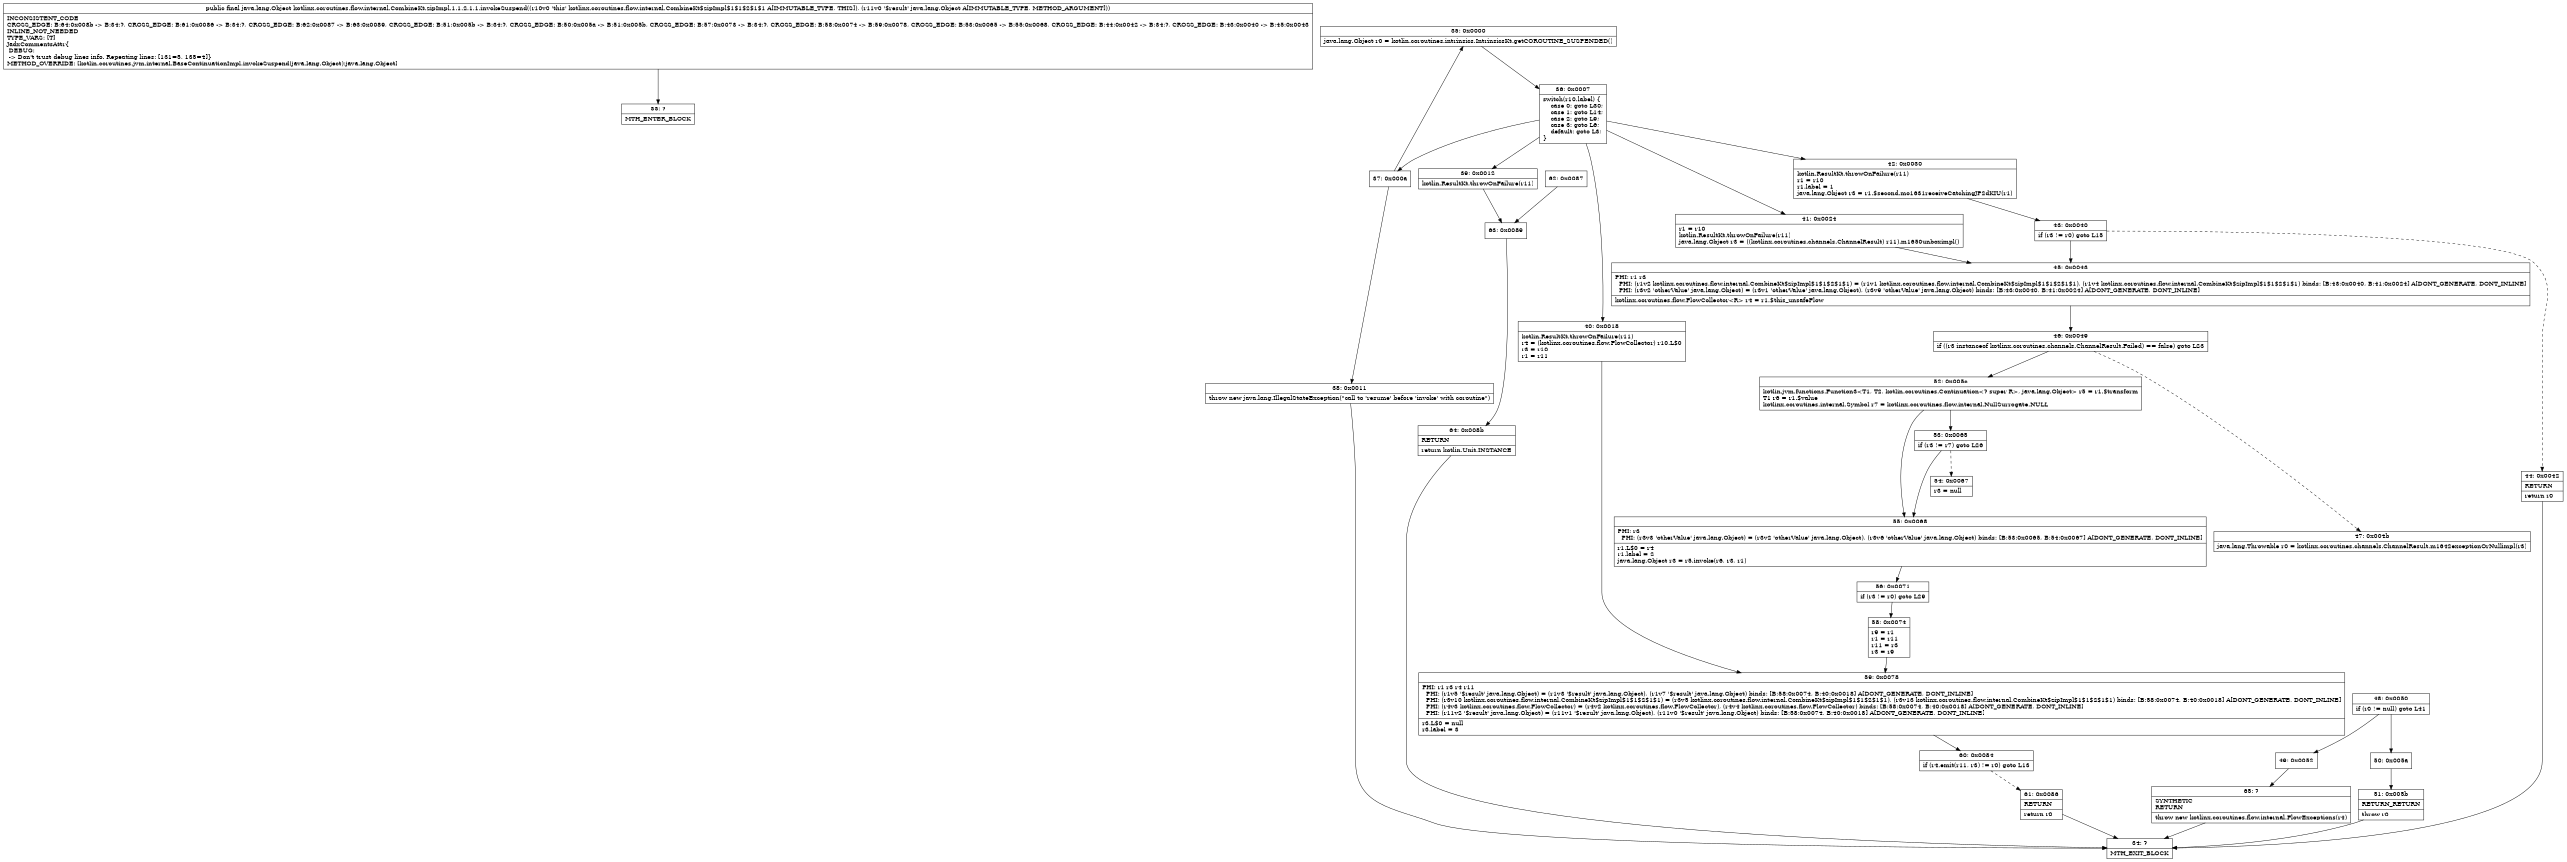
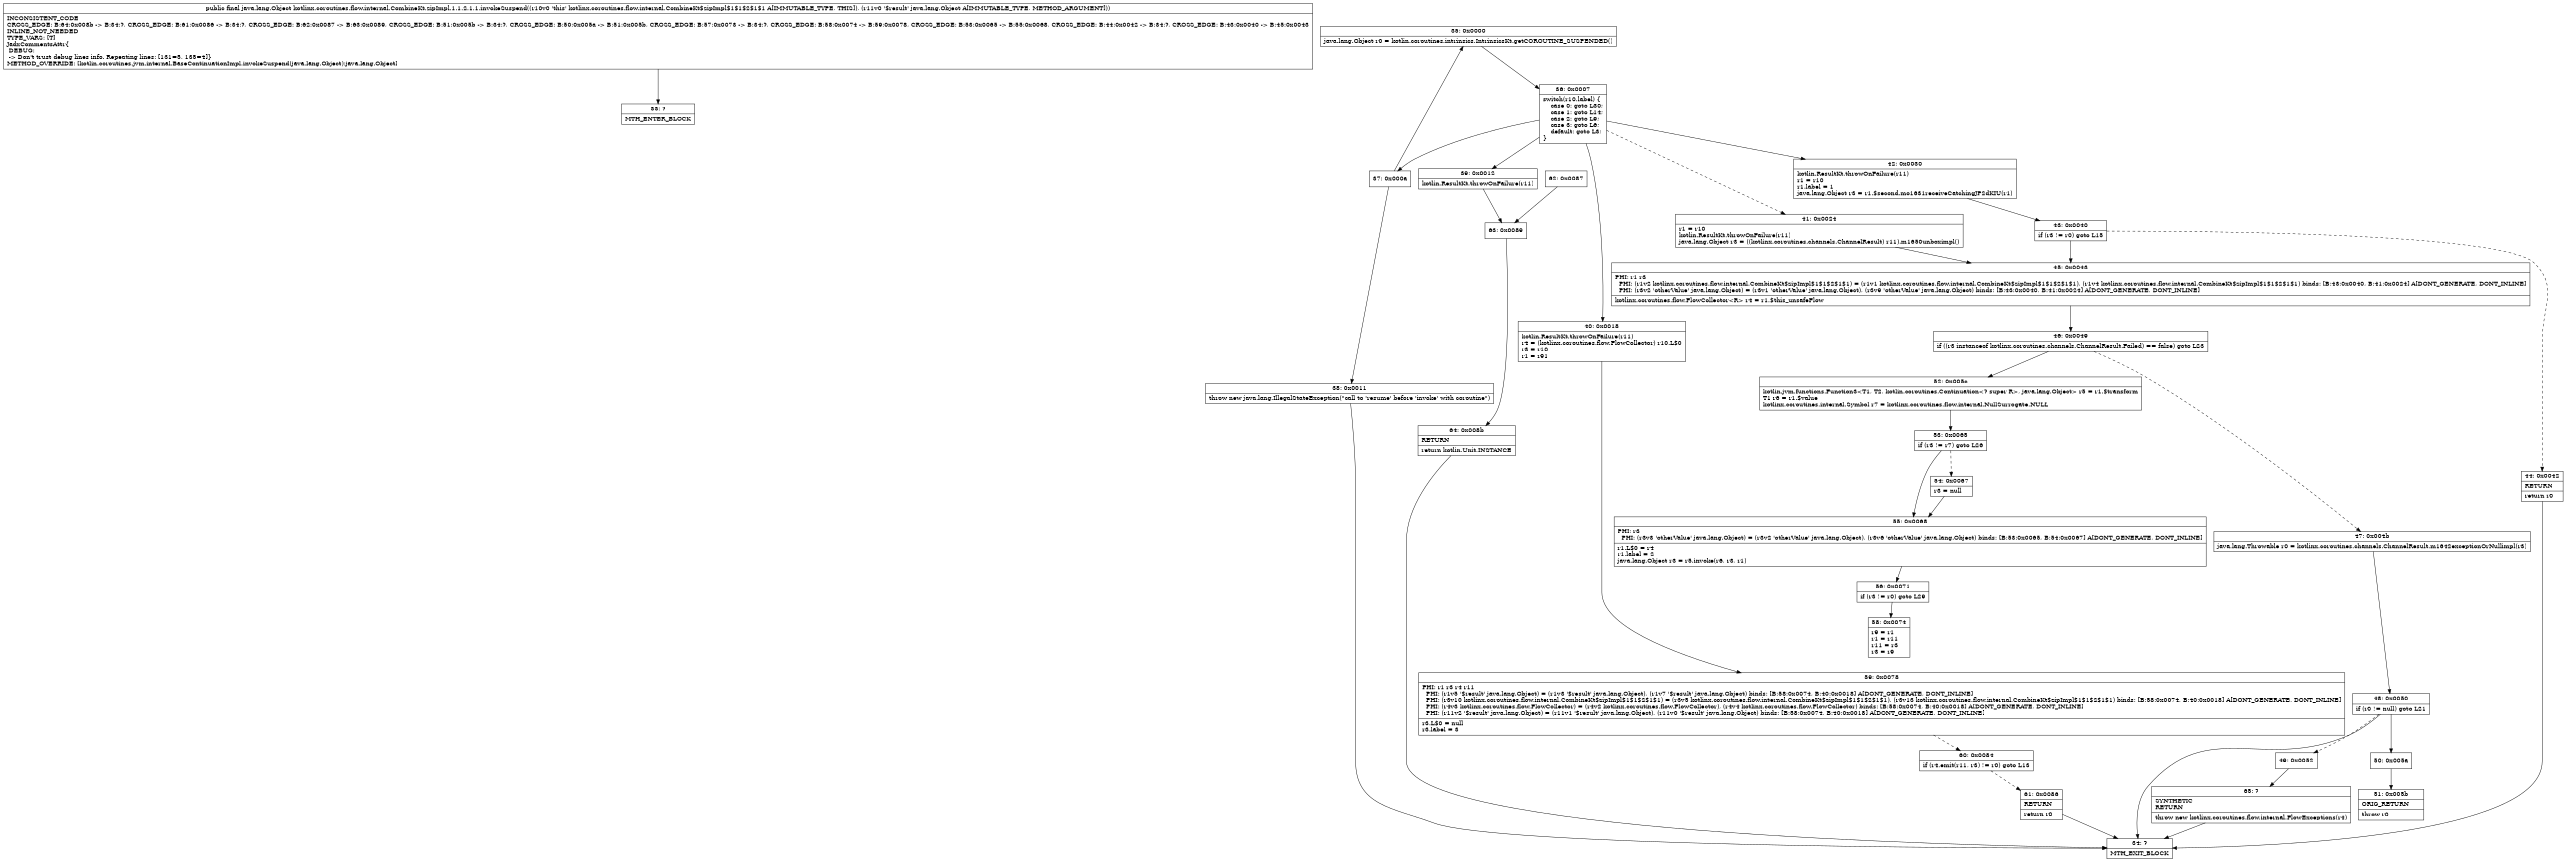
edge "36: 0x0007" -> "41: 0x0024": style solid -> dashed
node "40: 0x0018": text "r1 = r11" -> "r1 = r91"
edge "52: 0x005c" -> "55: 0x0068": now "54: 0x0067" -> "55: 0x0068"
edge "47: 0x004b" -> "48: 0x0050": added
edge "58: 0x0074" -> "59: 0x0078": removed
node "48: 0x0050": text "if (r0 != null) goto L41" -> "if (r0 != null) goto L21"
edge "48: 0x0050" -> "49: 0x0052": style solid -> dashed
edge "59: 0x0078" -> "60: 0x0084": style solid -> dashed
node "51: 0x005b": text "RETURN_RETURN" -> "ORIG_RETURN"
edge "51: 0x005b" -> "34: ?": now "48: 0x0050" -> "34: ?"
